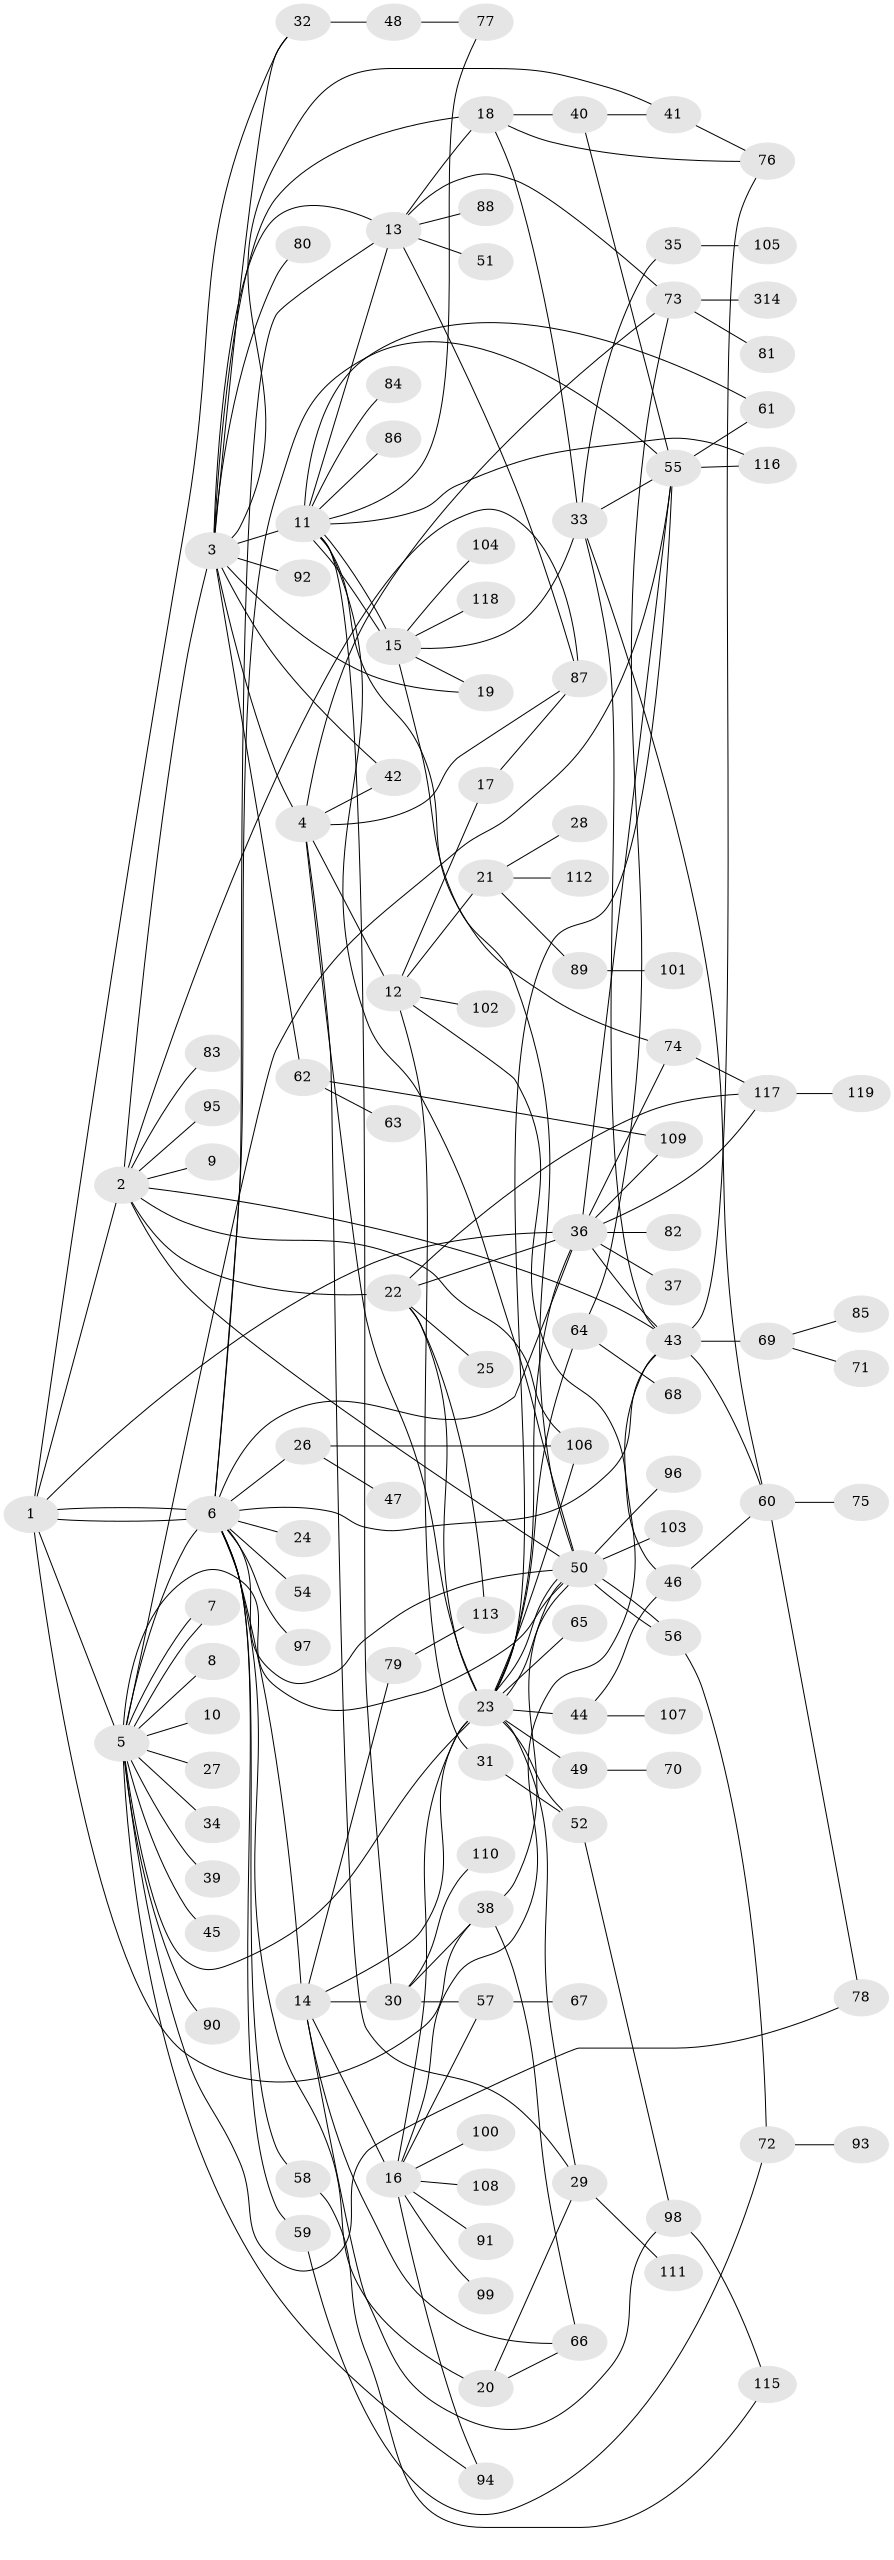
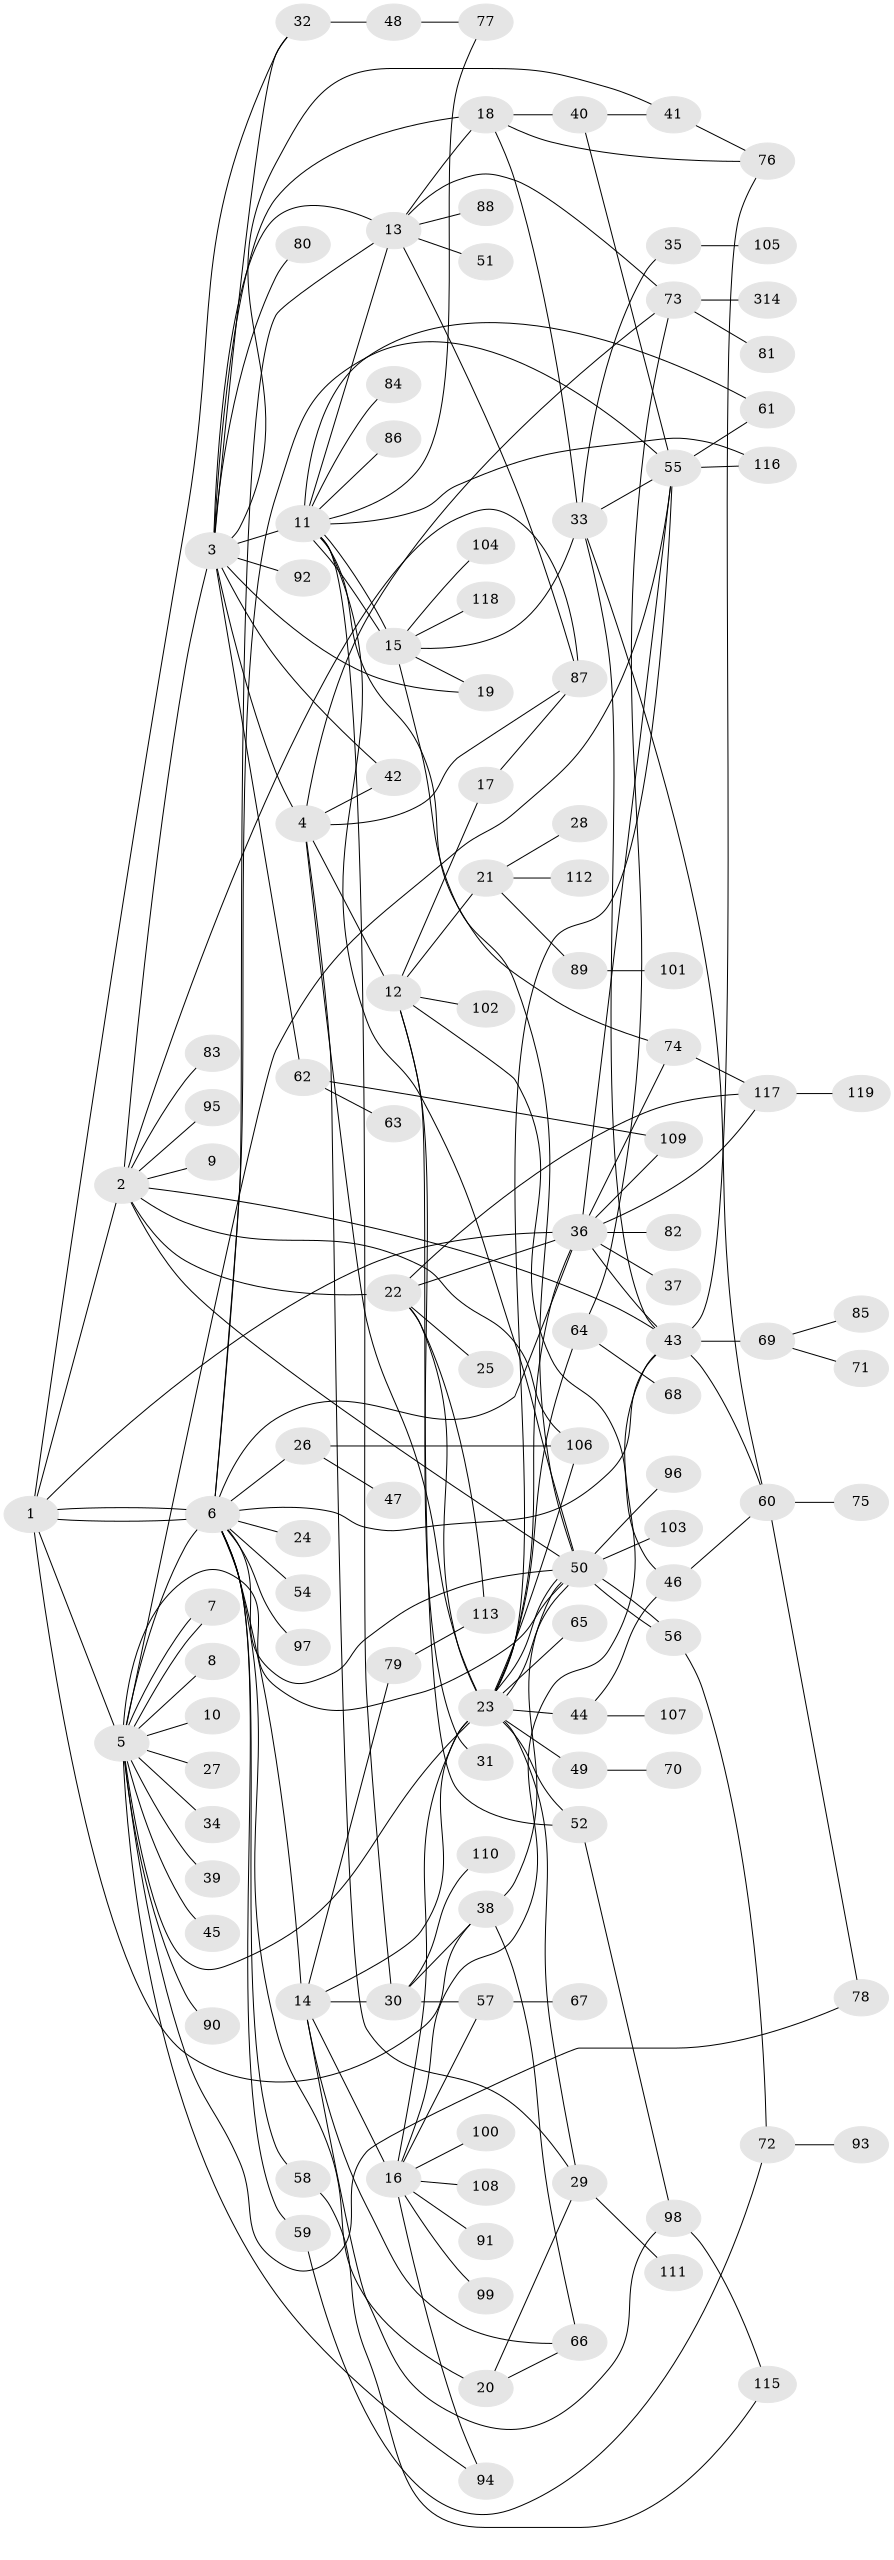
edge "31" -- "52": now "12" -- "52"
